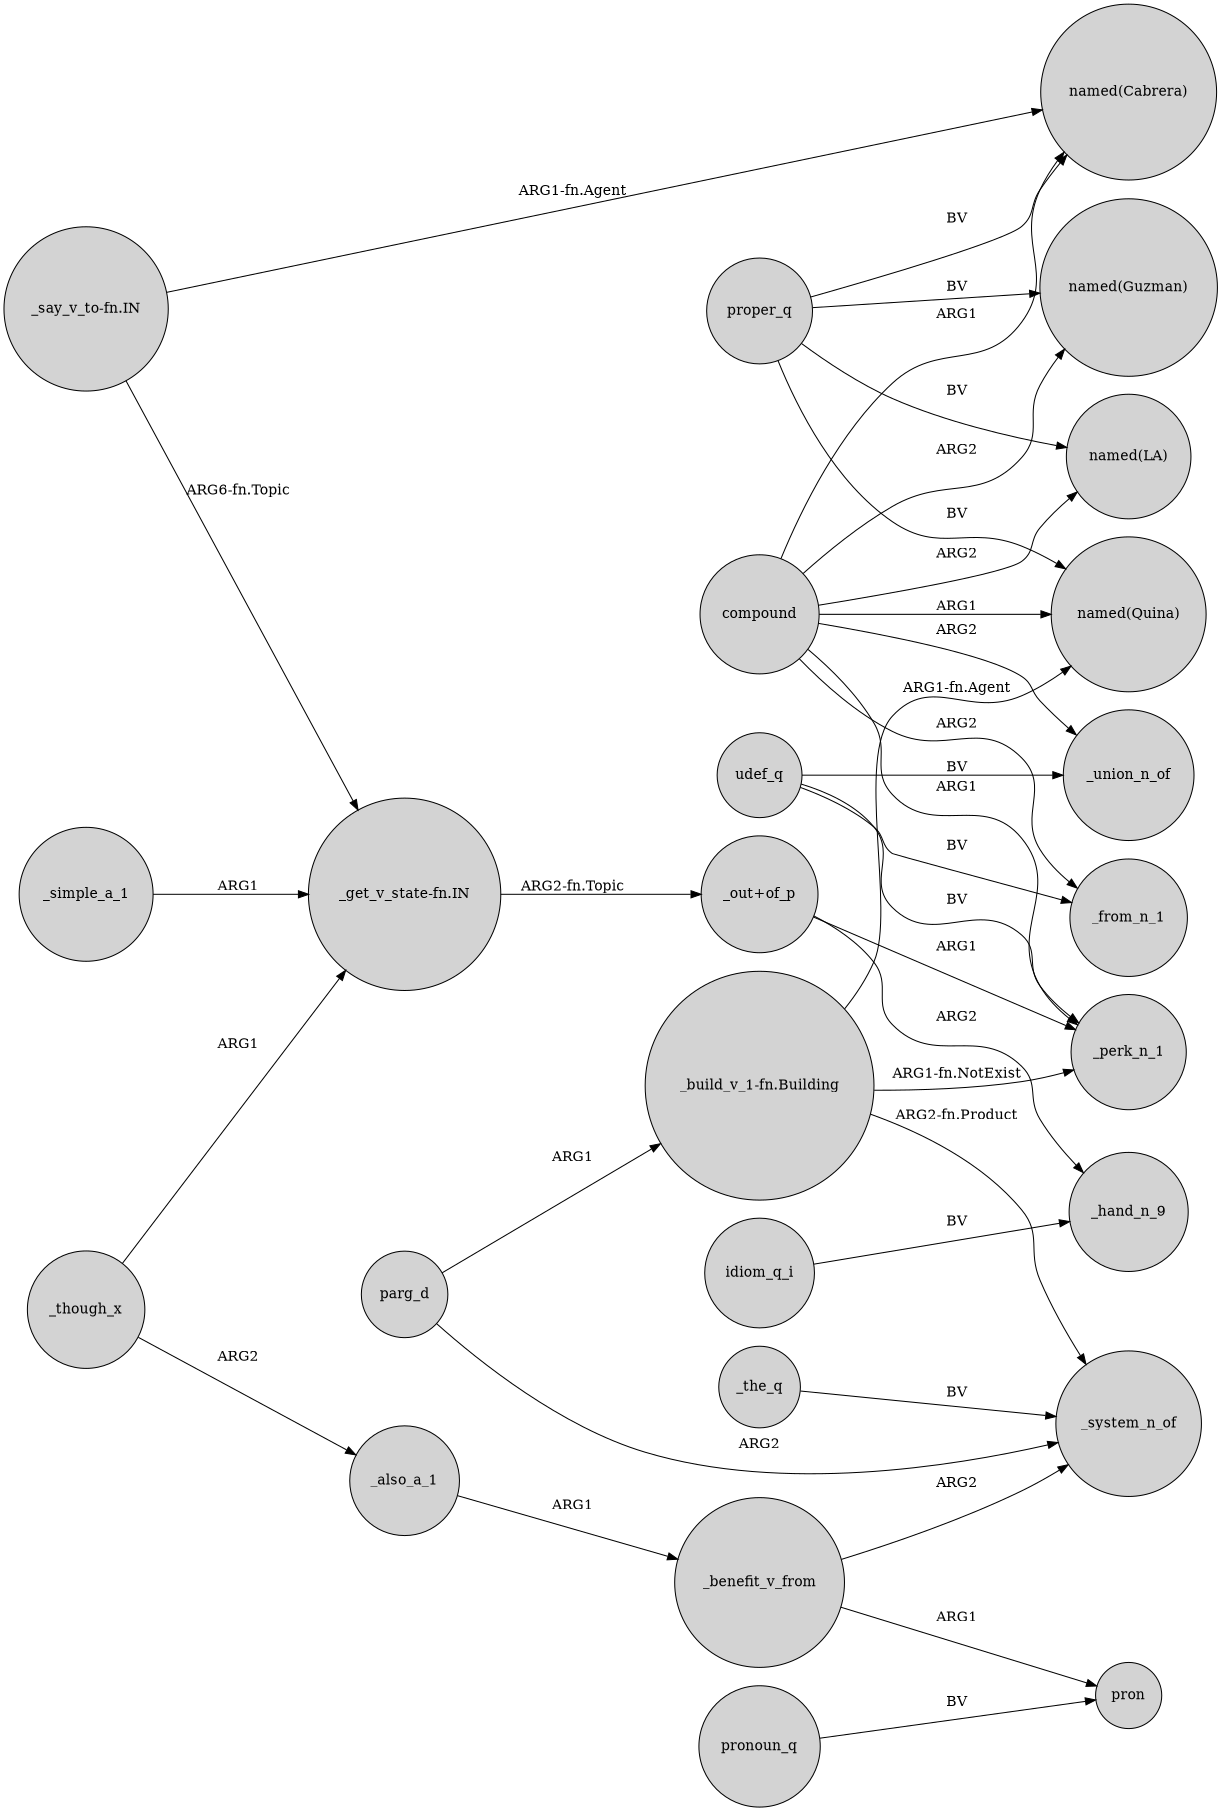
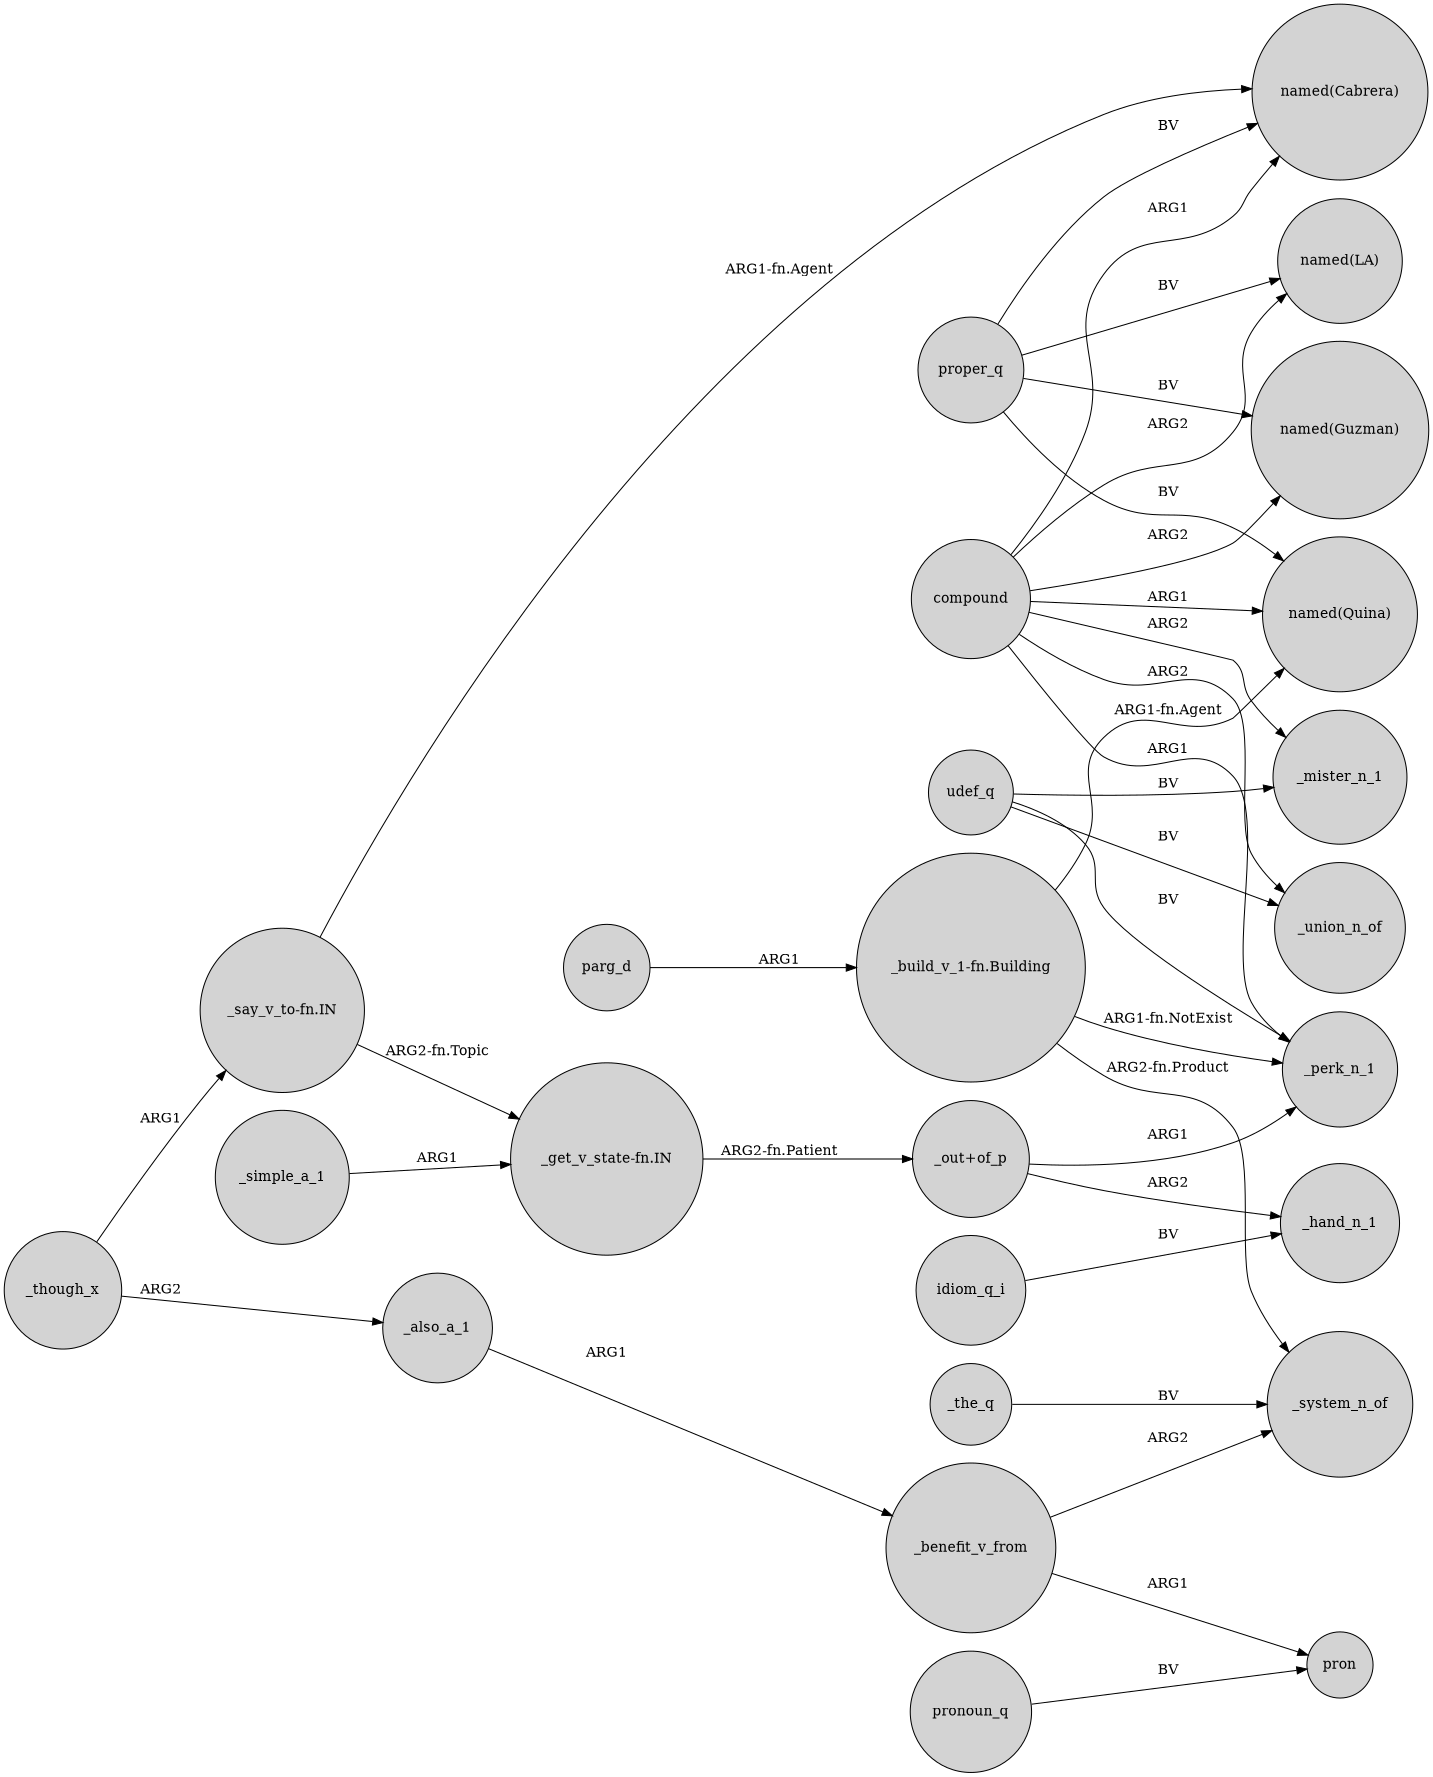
edge "_say_v_to-fn.IN" -> "_get_v_state-fn.IN": label "ARG6-fn.Topic" -> "ARG2-fn.Topic"
edge "_get_v_state-fn.IN" -> "_out+of_p": label "ARG2-fn.Topic" -> "ARG2-fn.Patient"
node "_from_n_1": label "_from_n_1" -> "_mister_n_1"
edge "_though_x" -> "_get_v_state-fn.IN": now "_though_x" -> "_say_v_to-fn.IN"
node "_hand_n_9": label "_hand_n_9" -> "_hand_n_1"
edge "parg_d" -> "_system_n_of": removed, label "ARG2"
